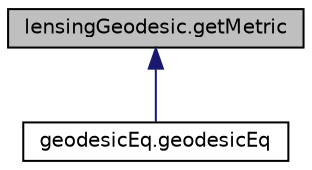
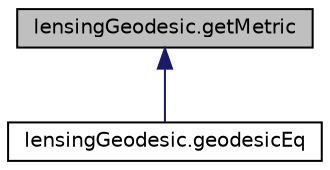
node "geodesicEq.geodesicEq": label "geodesicEq.geodesicEq" -> "lensingGeodesic.geodesicEq"
